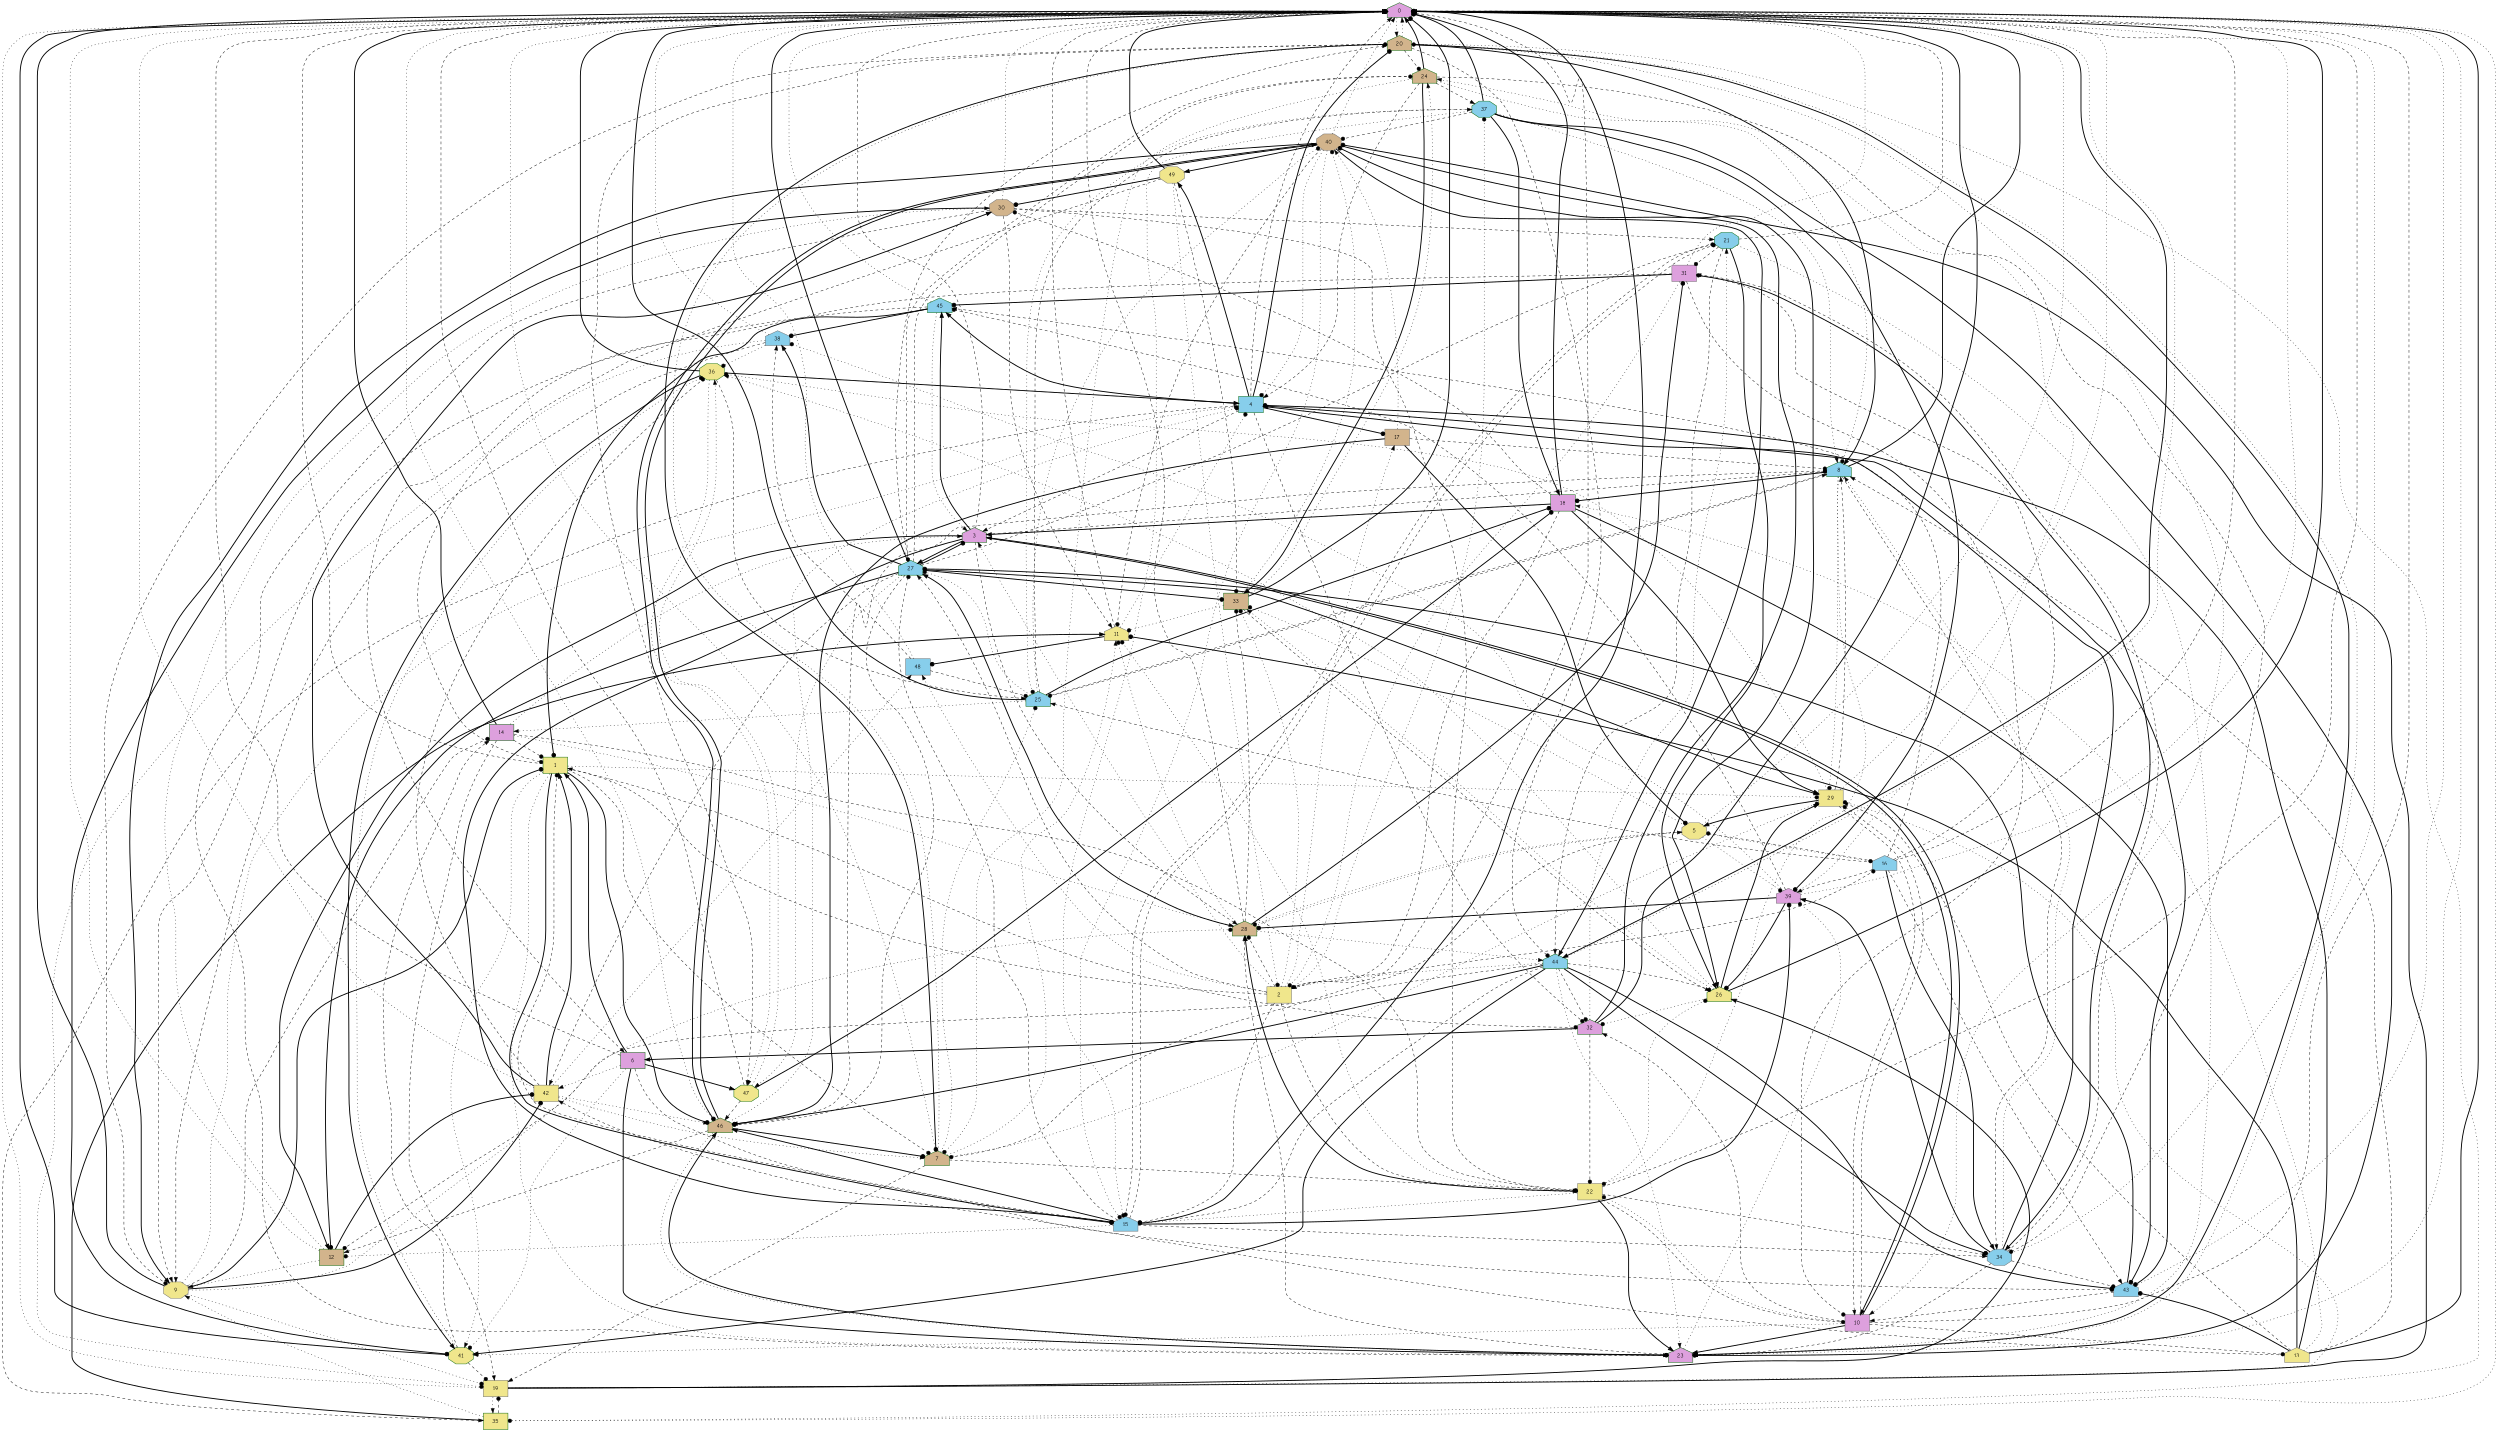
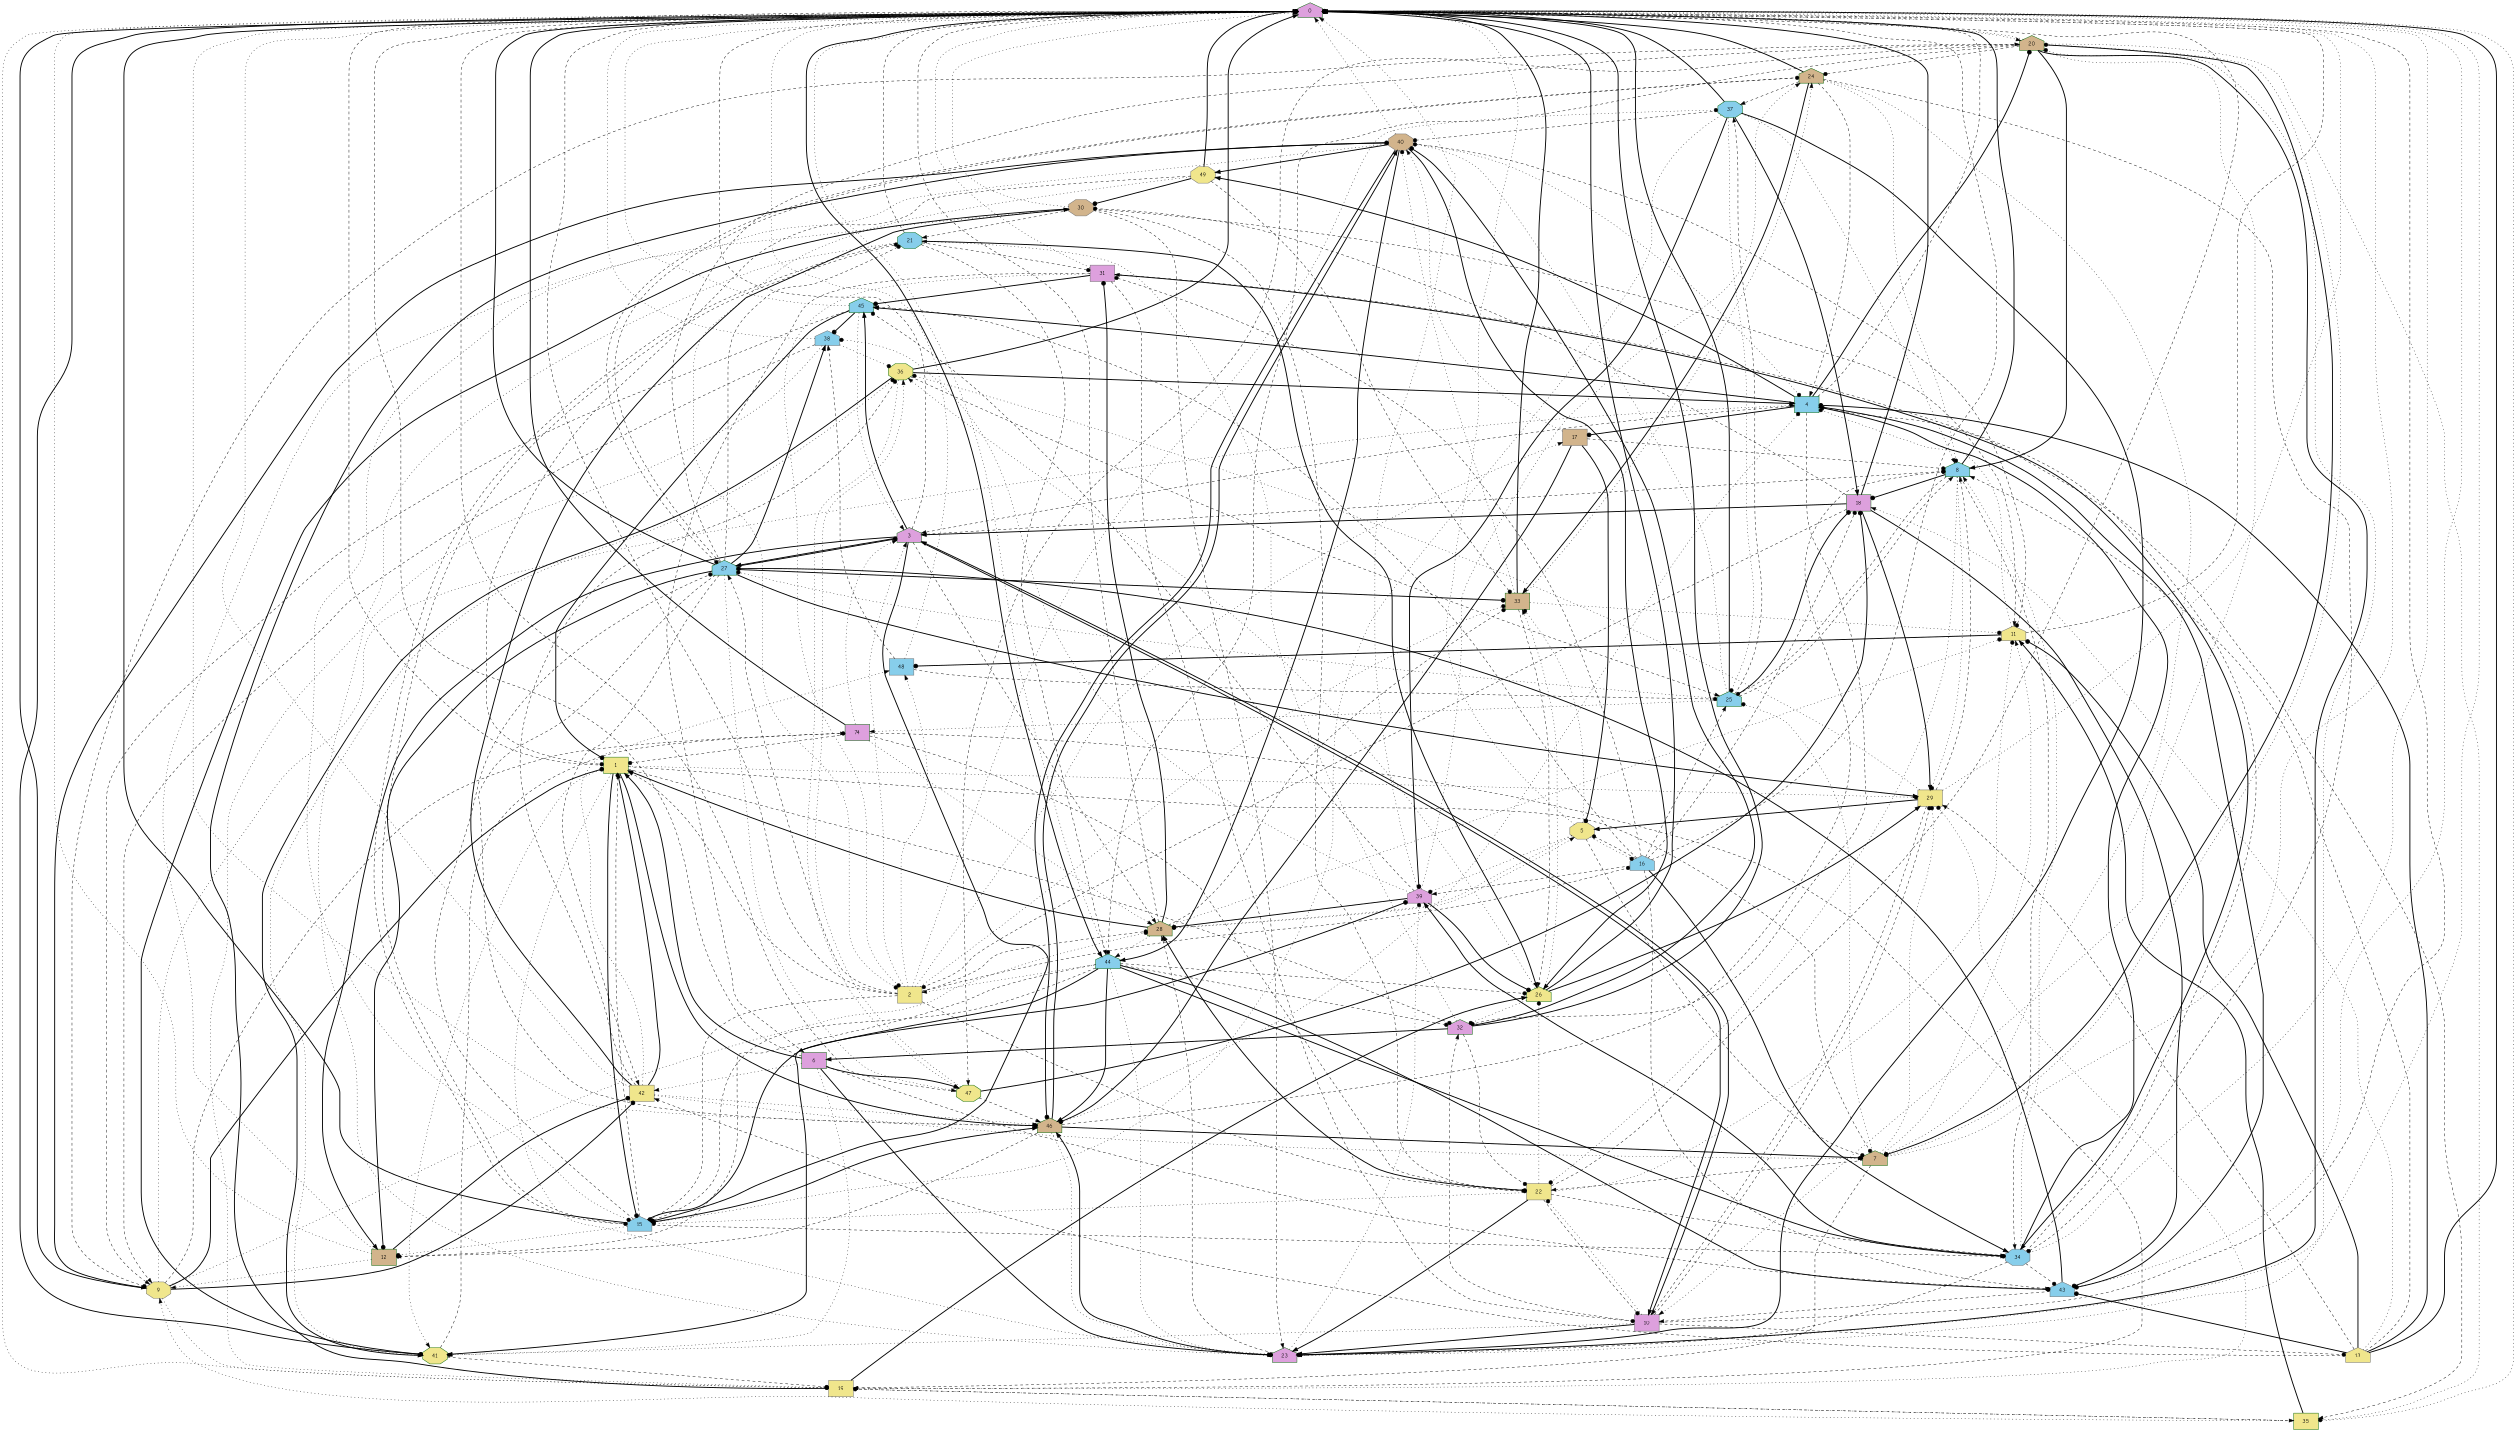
edge "16" -> "18": added
node "14": label "14" -> "74"
edge "28" -> "27": now "28" -> "1"
